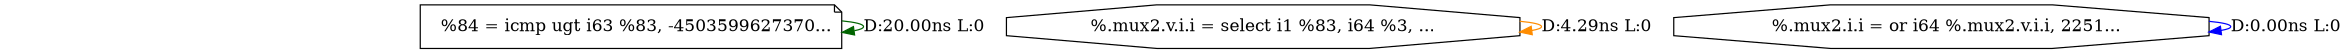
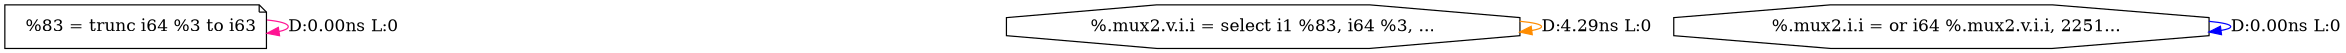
node "%83 = trunc i64 %3 to i63": added
node "%84 = icmp ugt i63 %83, -4503599627370...": removed
